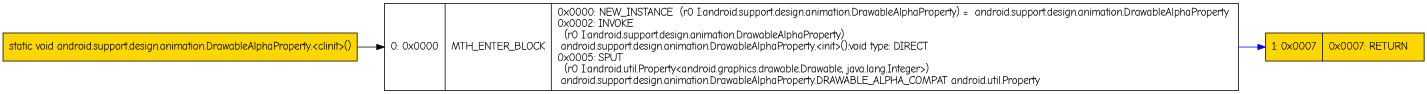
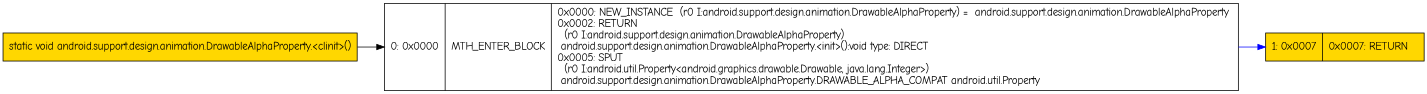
node "0: 0x0000": text "0x0002: INVOKE" -> "0x0002: RETURN"
